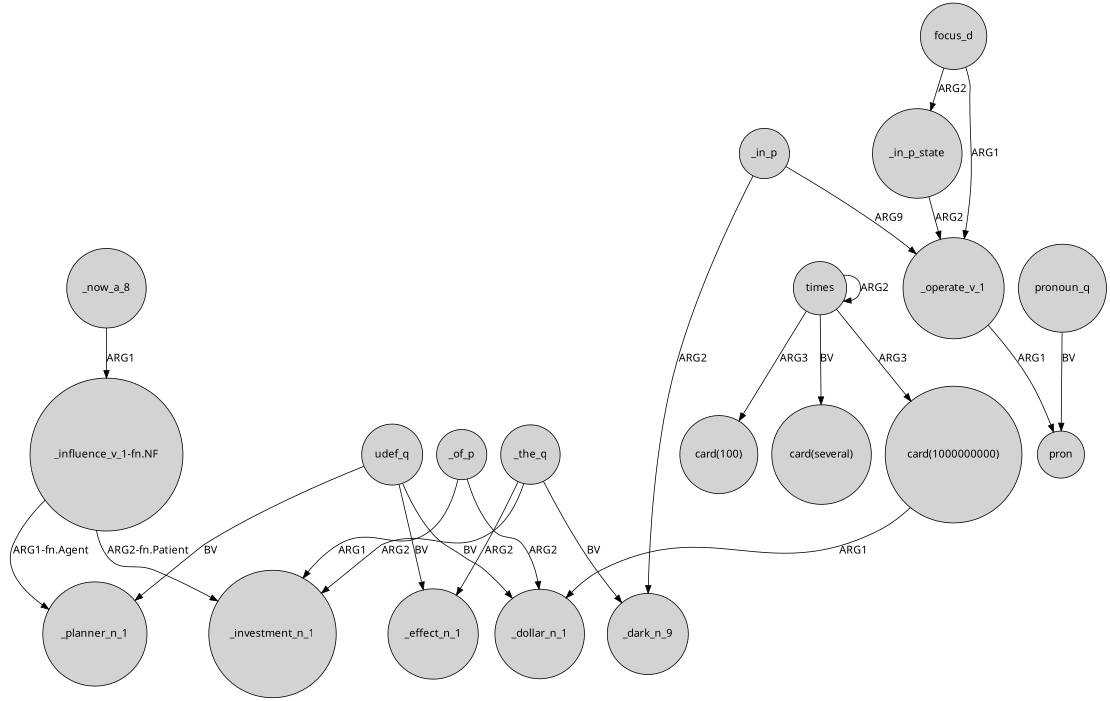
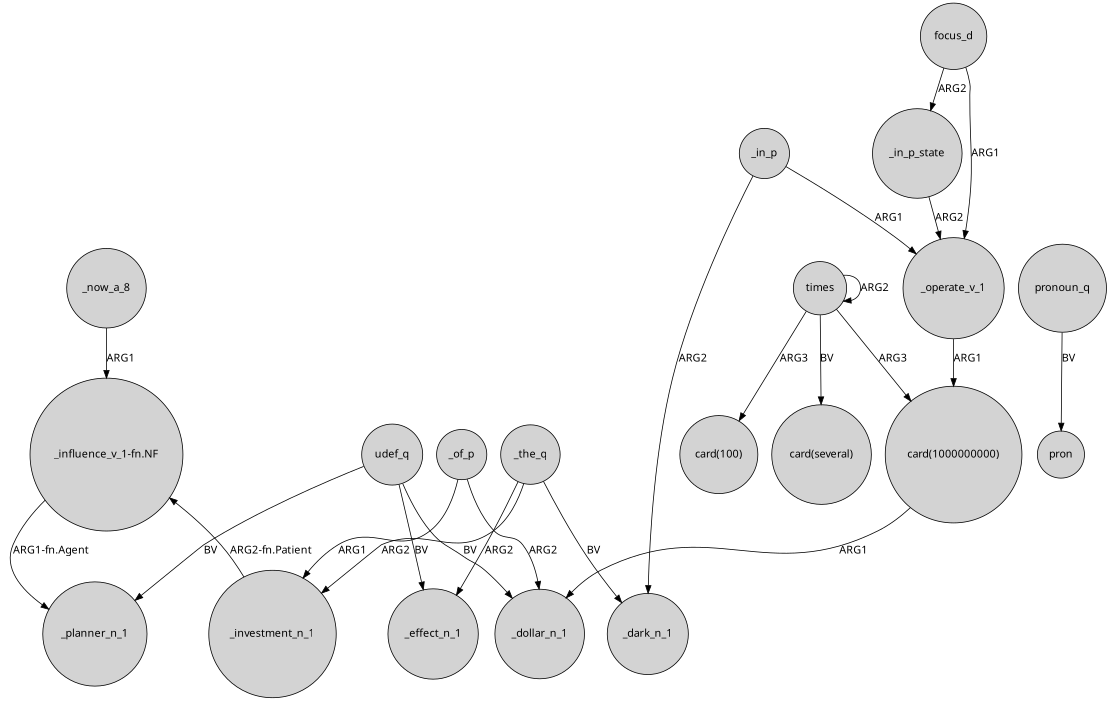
edge "_in_p" -> "_operate_v_1": label "ARG9" -> "ARG1"
edge "_operate_v_1" -> "pron": now "_operate_v_1" -> "card(1000000000)"
edge "_influence_v_1-fn.NF" -> "_investment_n_1": reversed
node "_dark_n_9": label "_dark_n_9" -> "_dark_n_1"
